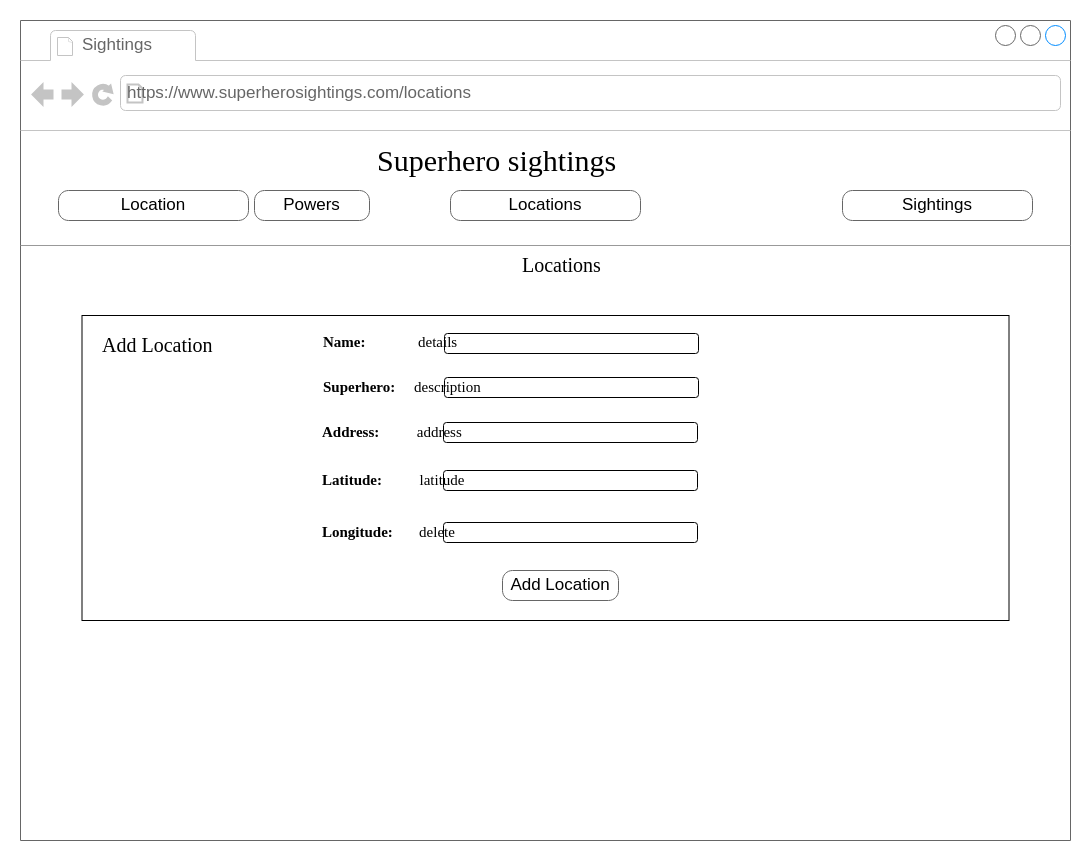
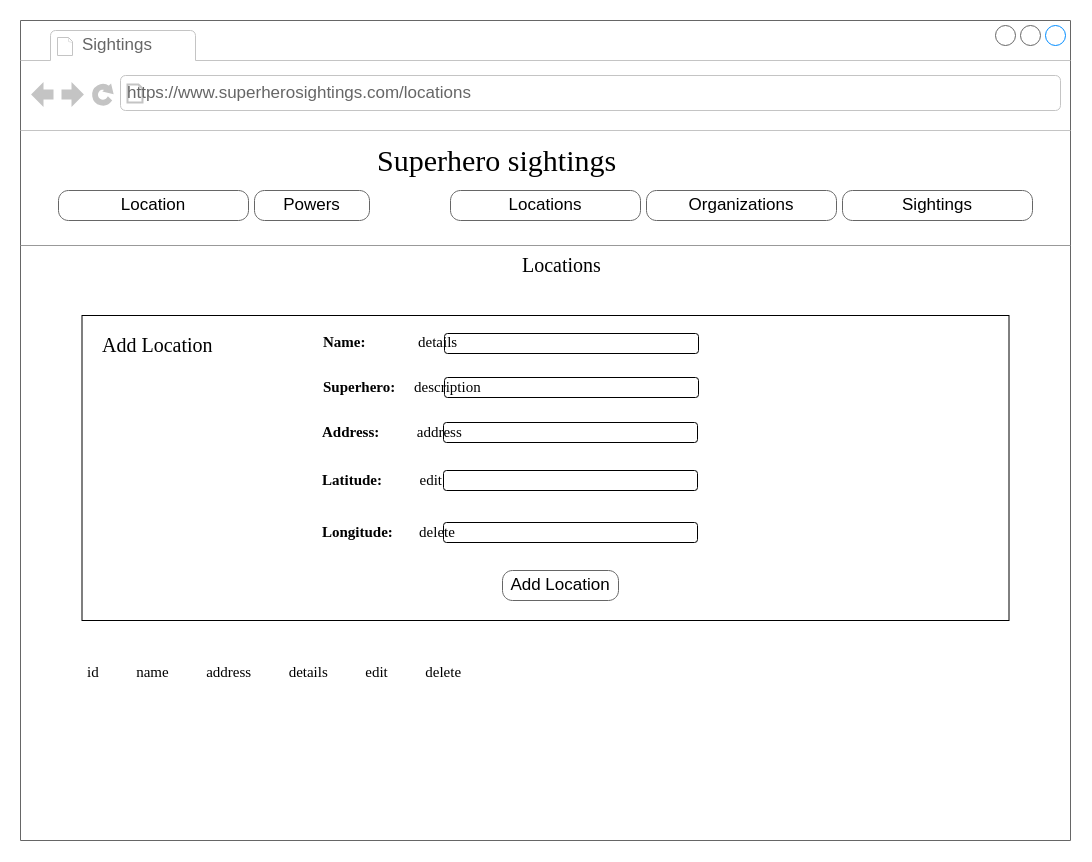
node "Organizations": added
node "Latitude: latitude": label "Latitude: latitude" -> "Latitude: edit"
node "id name address details edit delete": added
